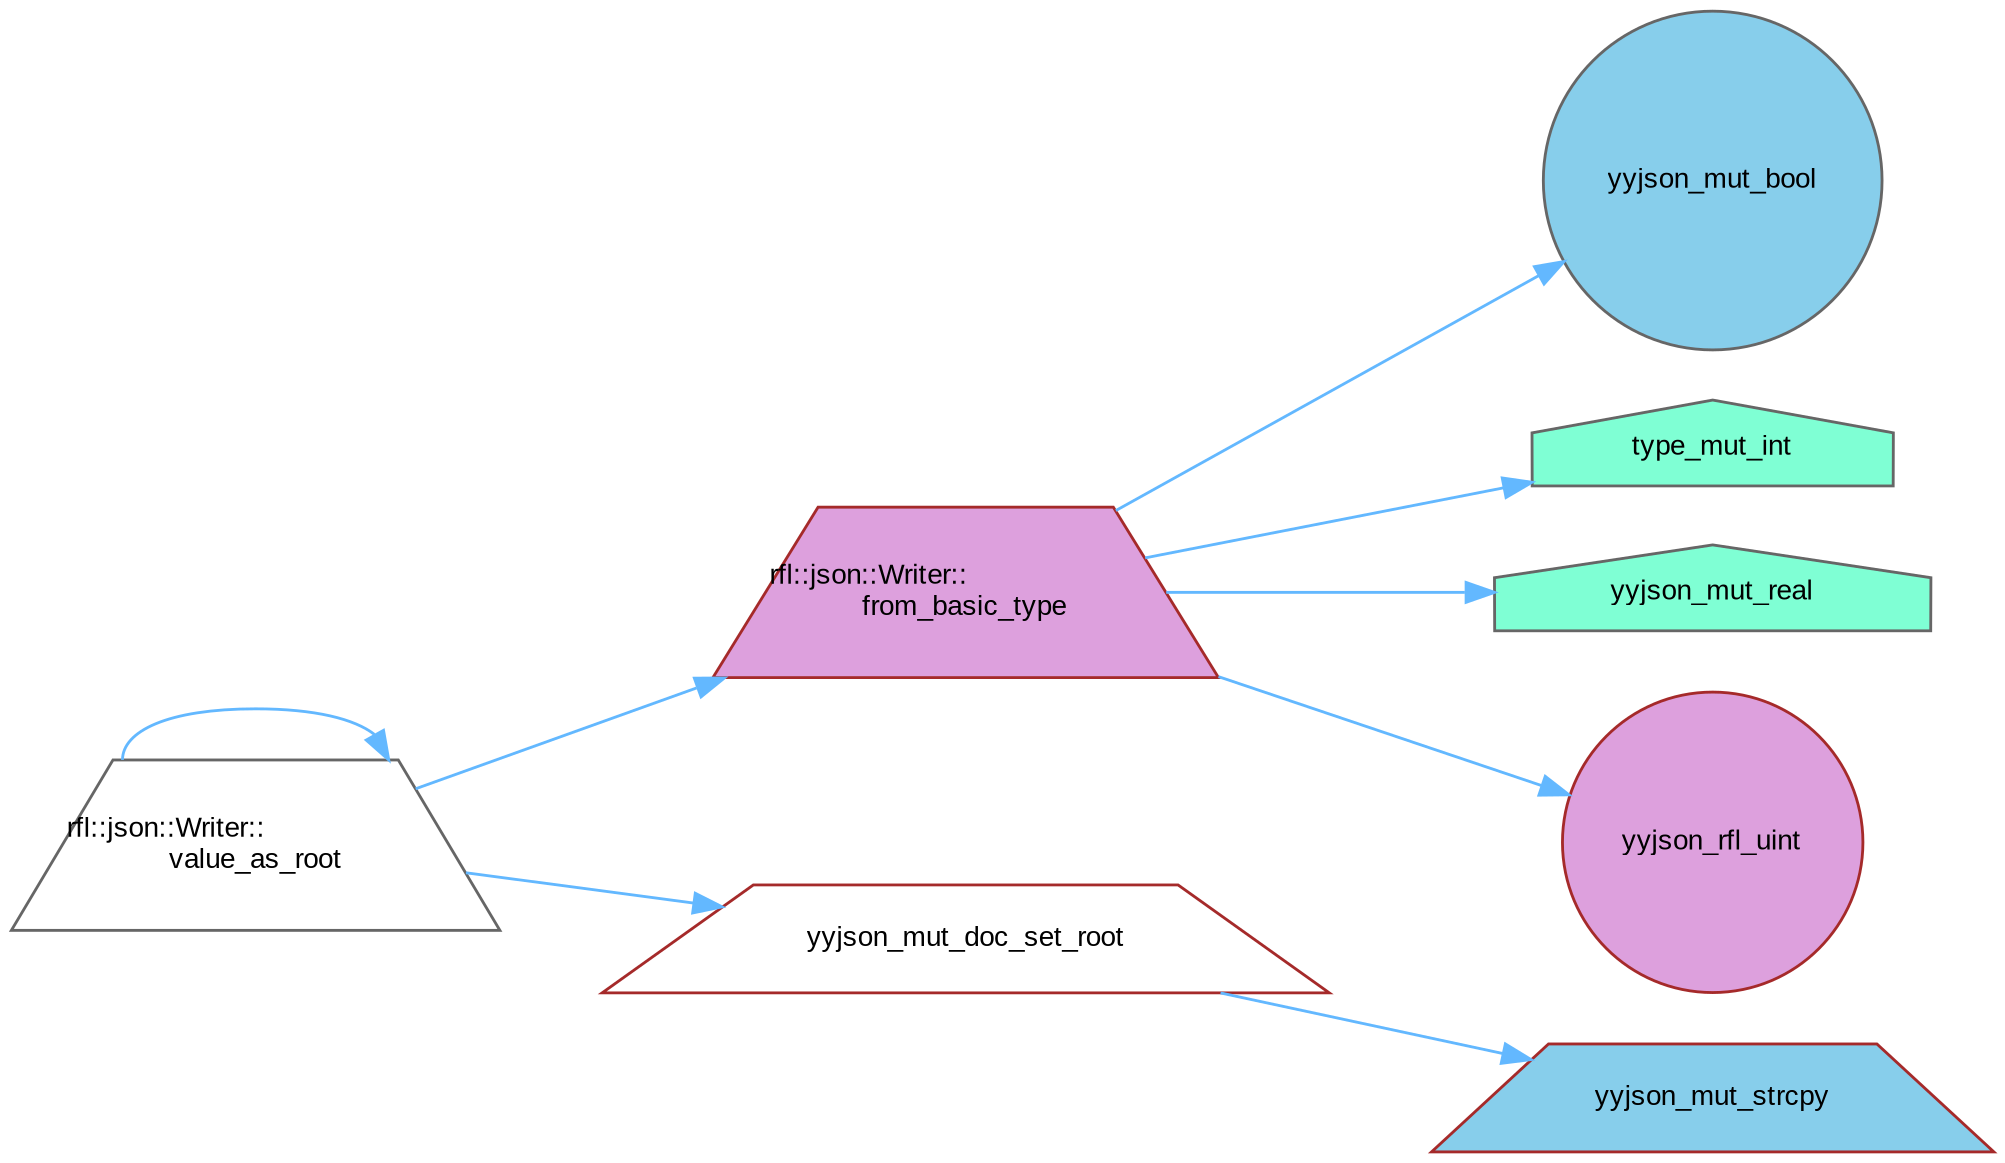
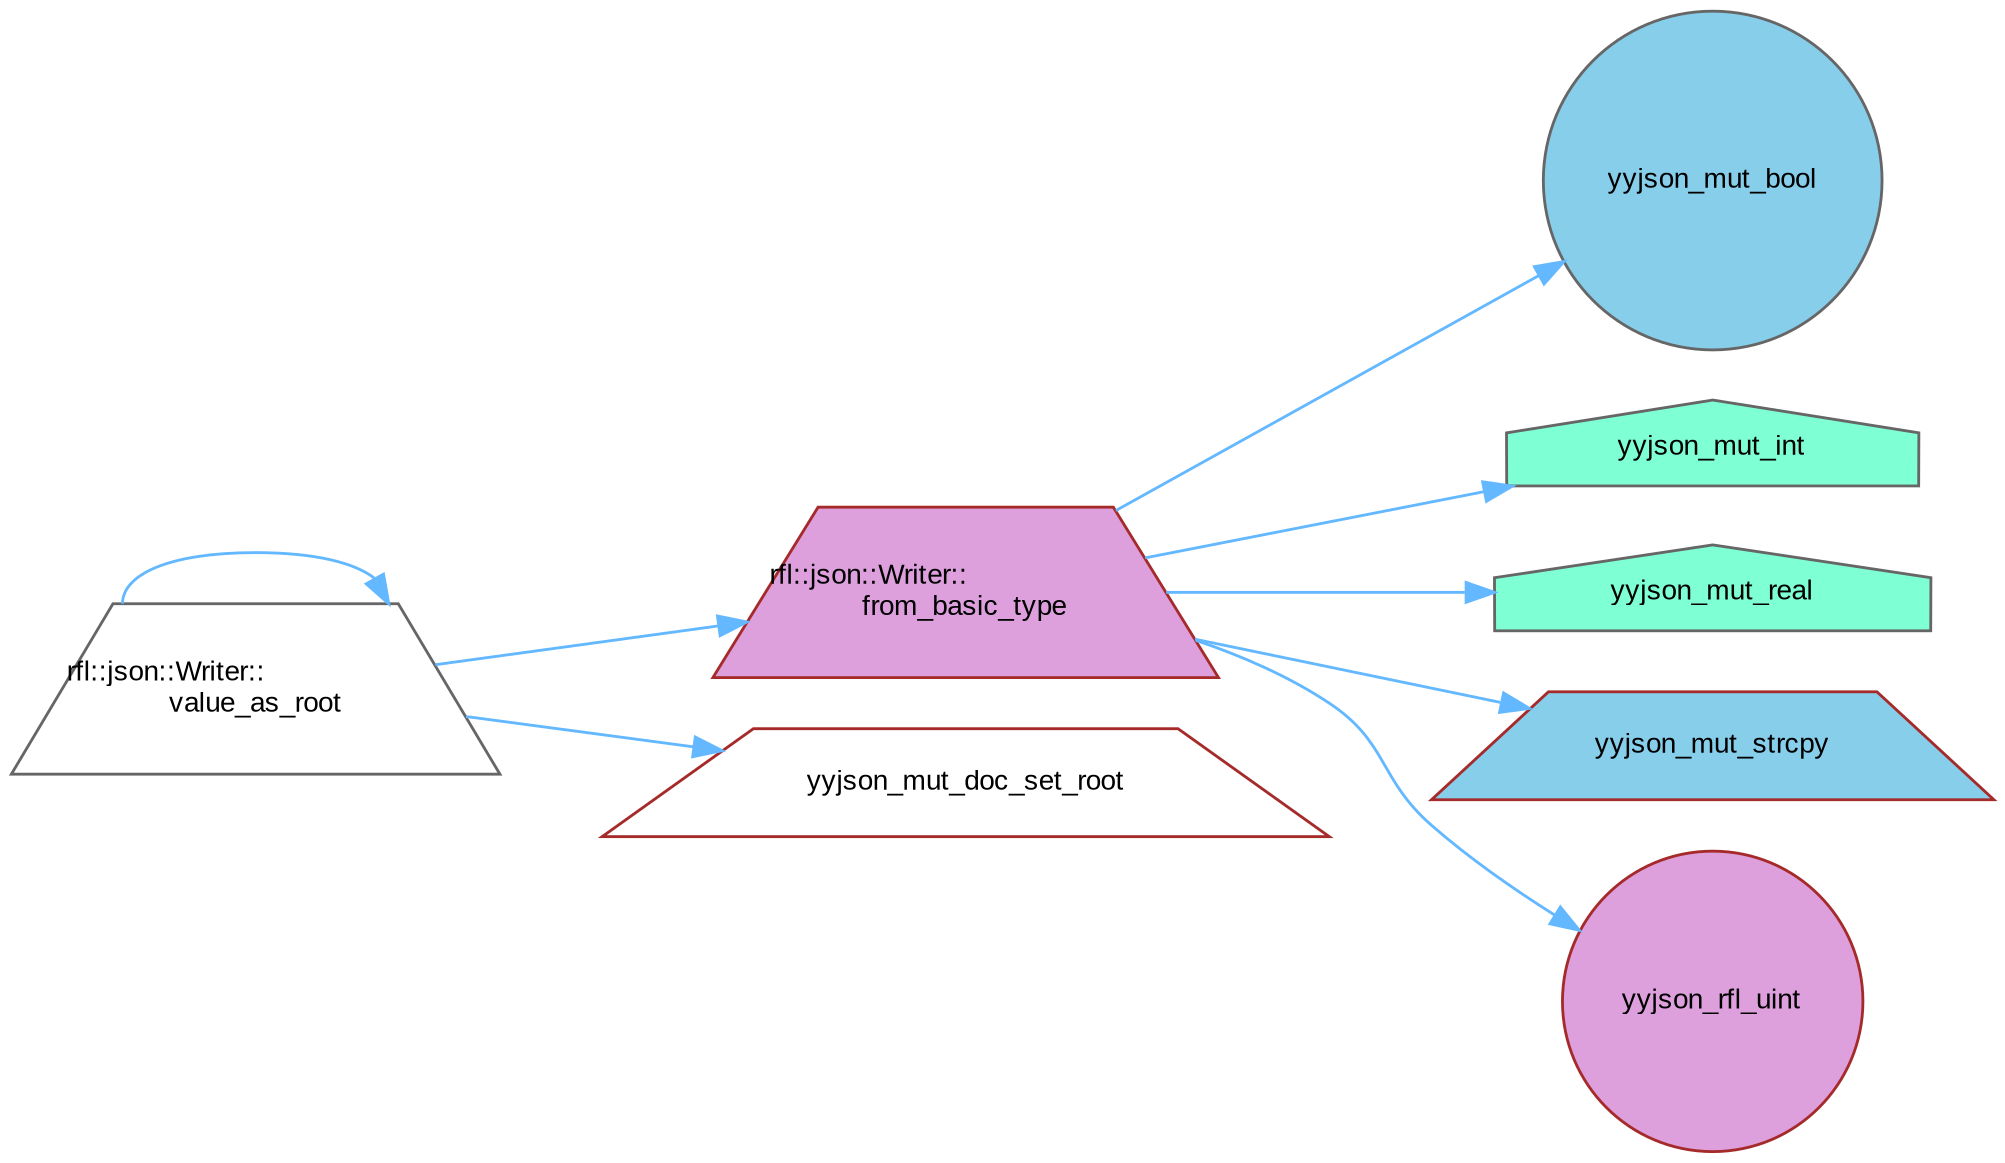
node "type_mut_int": label "type_mut_int" -> "yyjson_mut_int"
edge "yyjson_mut_doc_set_root" -> "yyjson_mut_strcpy": now "rfl::json::Writer:: from_basic_type" -> "yyjson_mut_strcpy"
